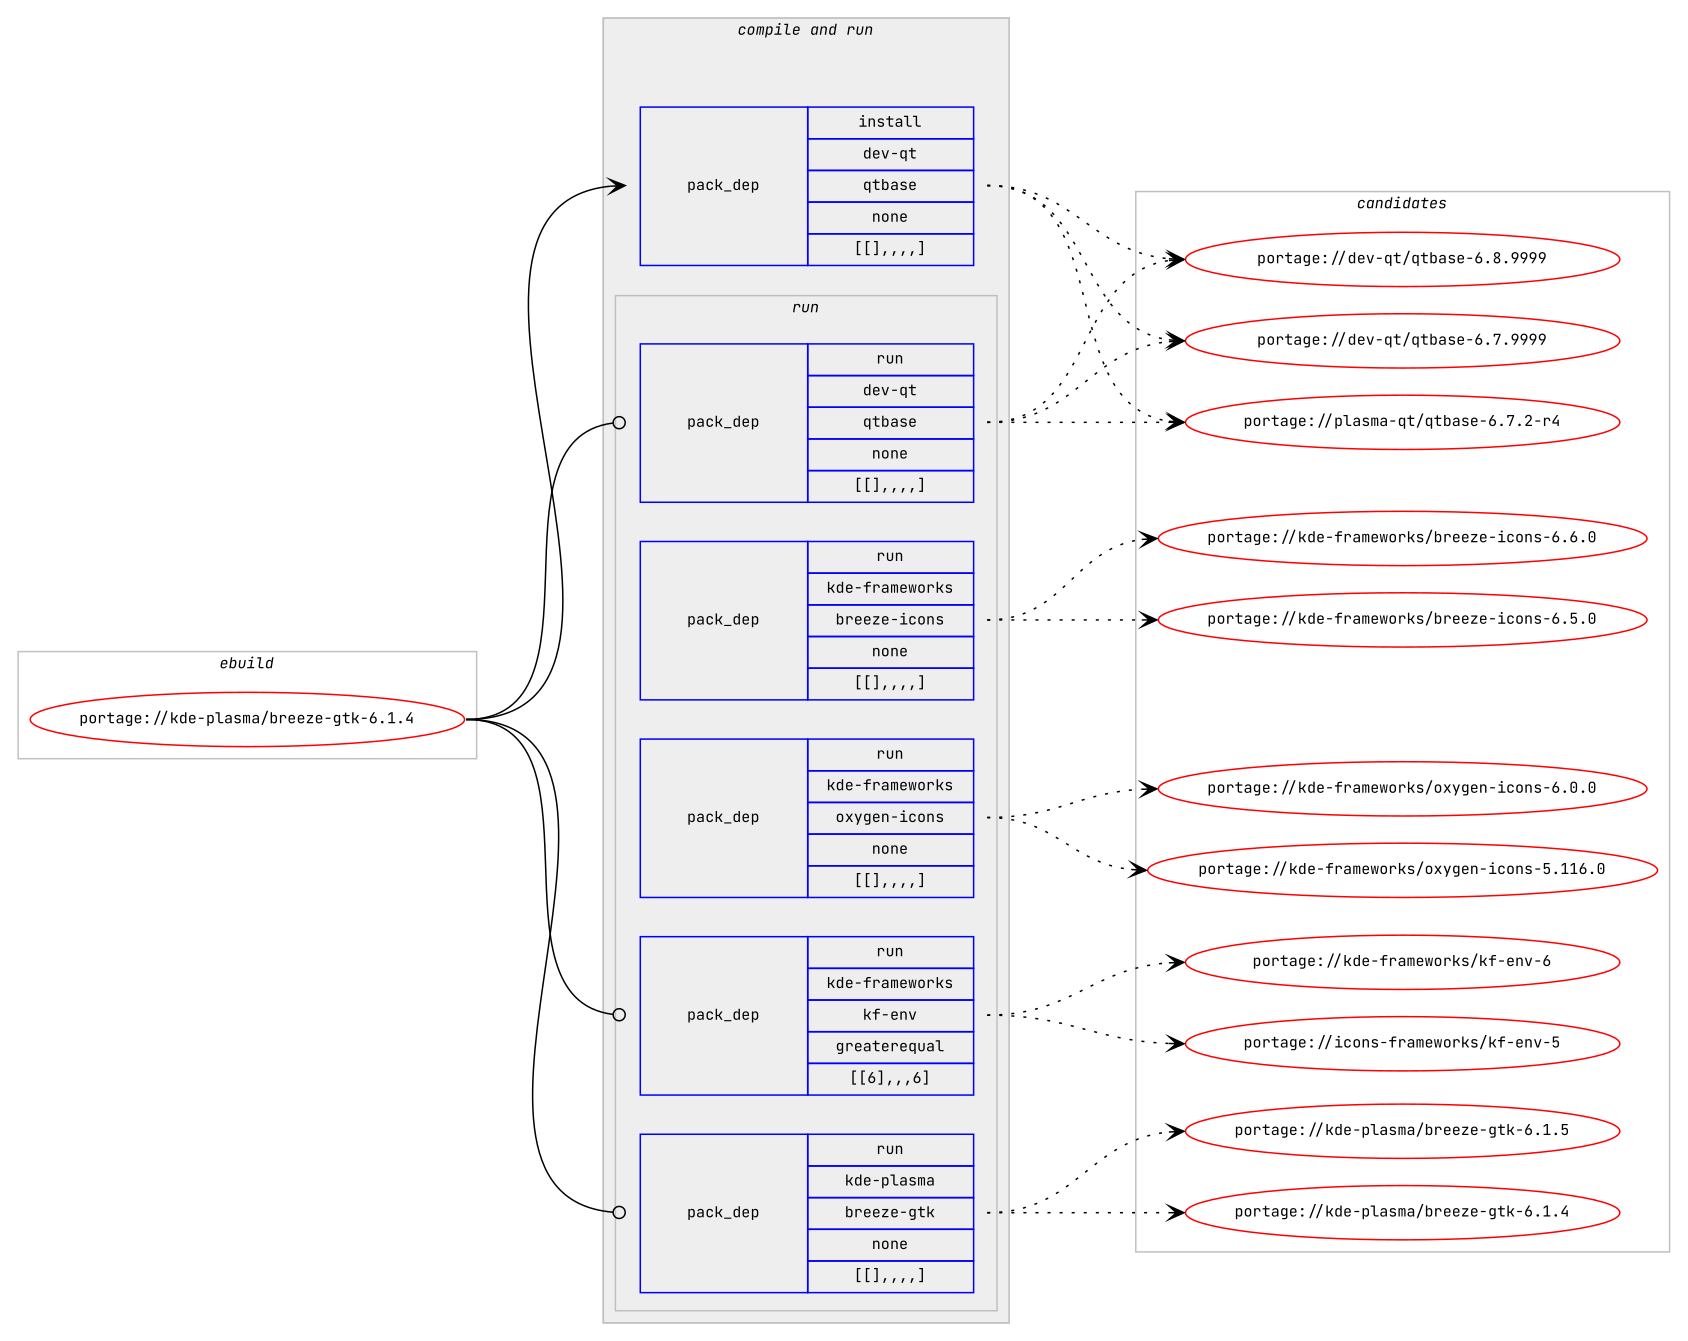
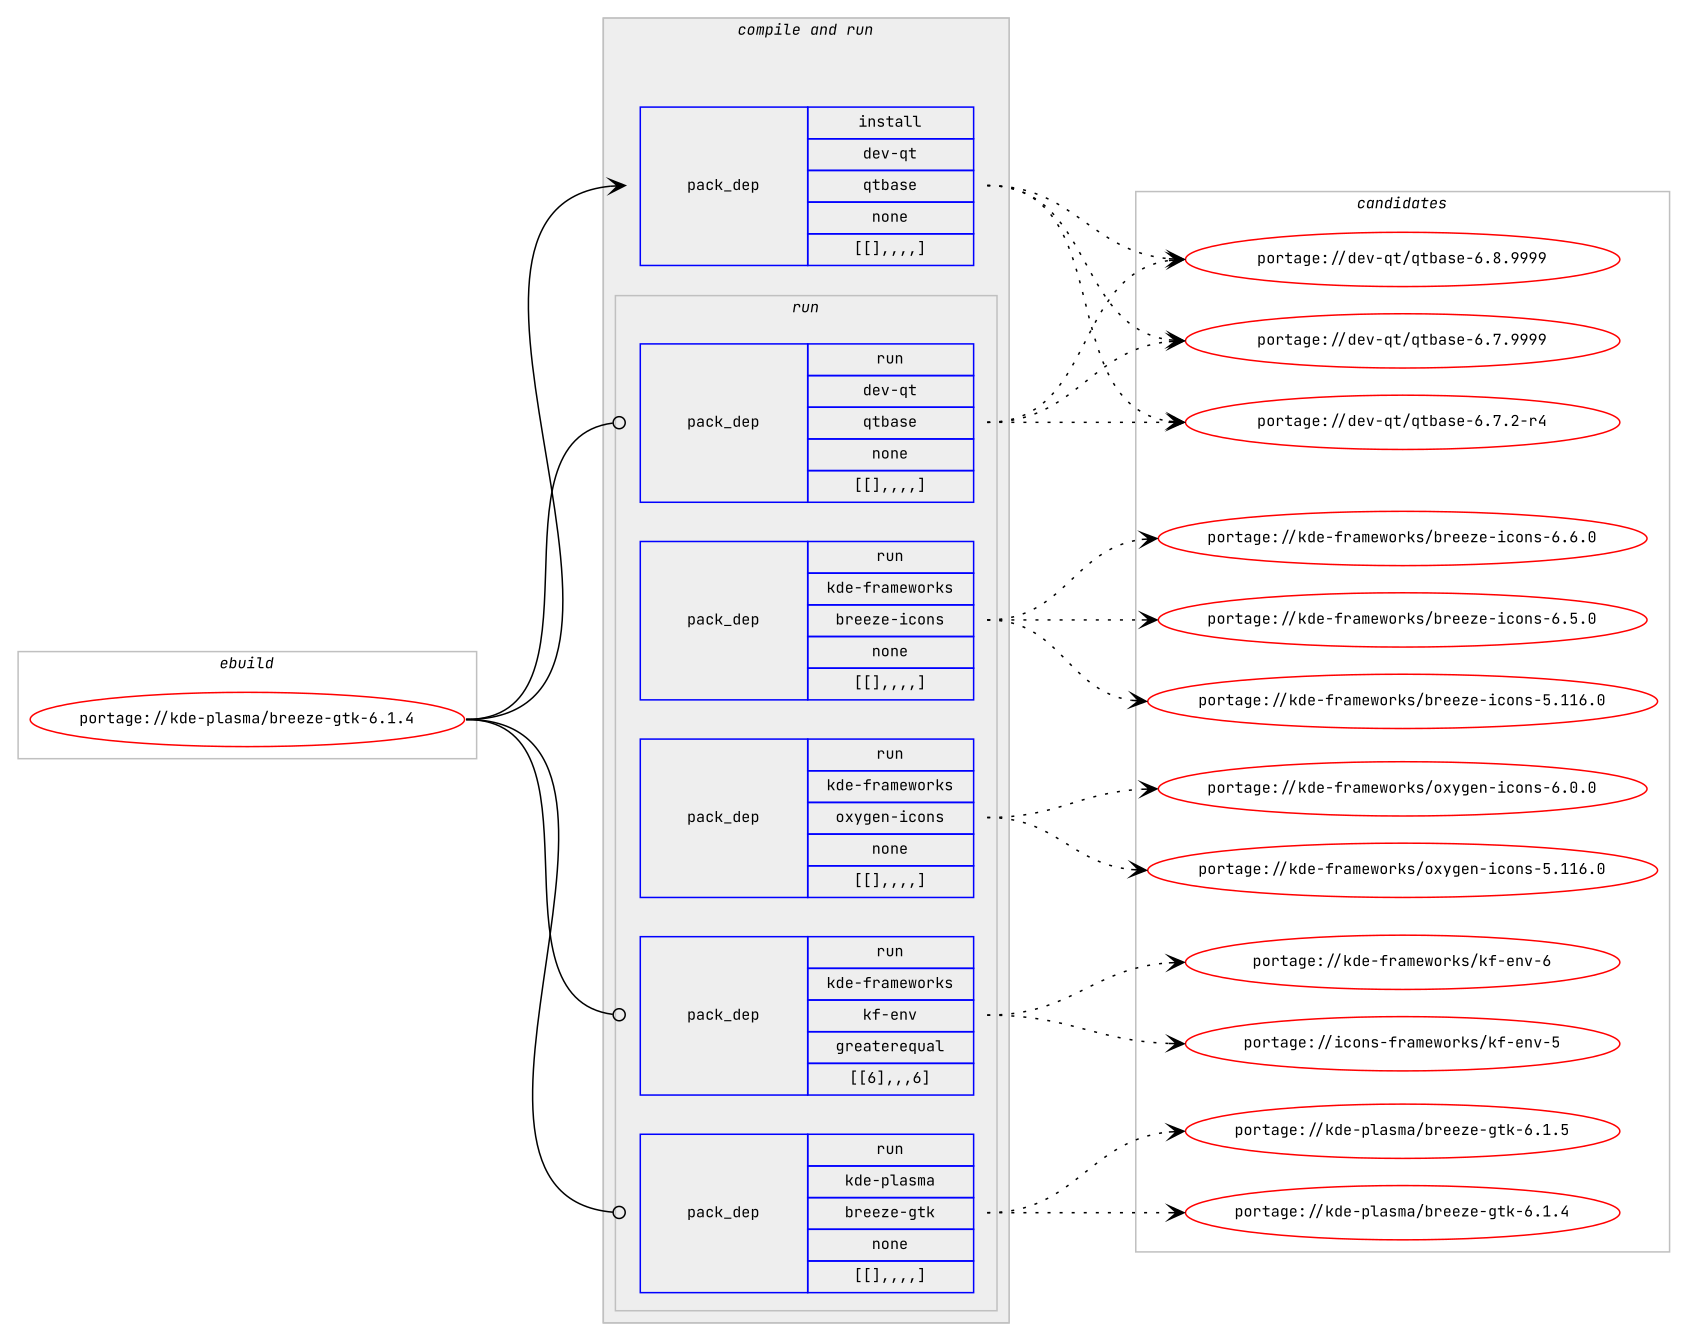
node "portage://plasma-qt/qtbase-6.7.2-r4": label "portage://plasma-qt/qtbase-6.7.2-r4" -> "portage://dev-qt/qtbase-6.7.2-r4"
node "portage://kde-frameworks/breeze-icons-5.116.0": added
